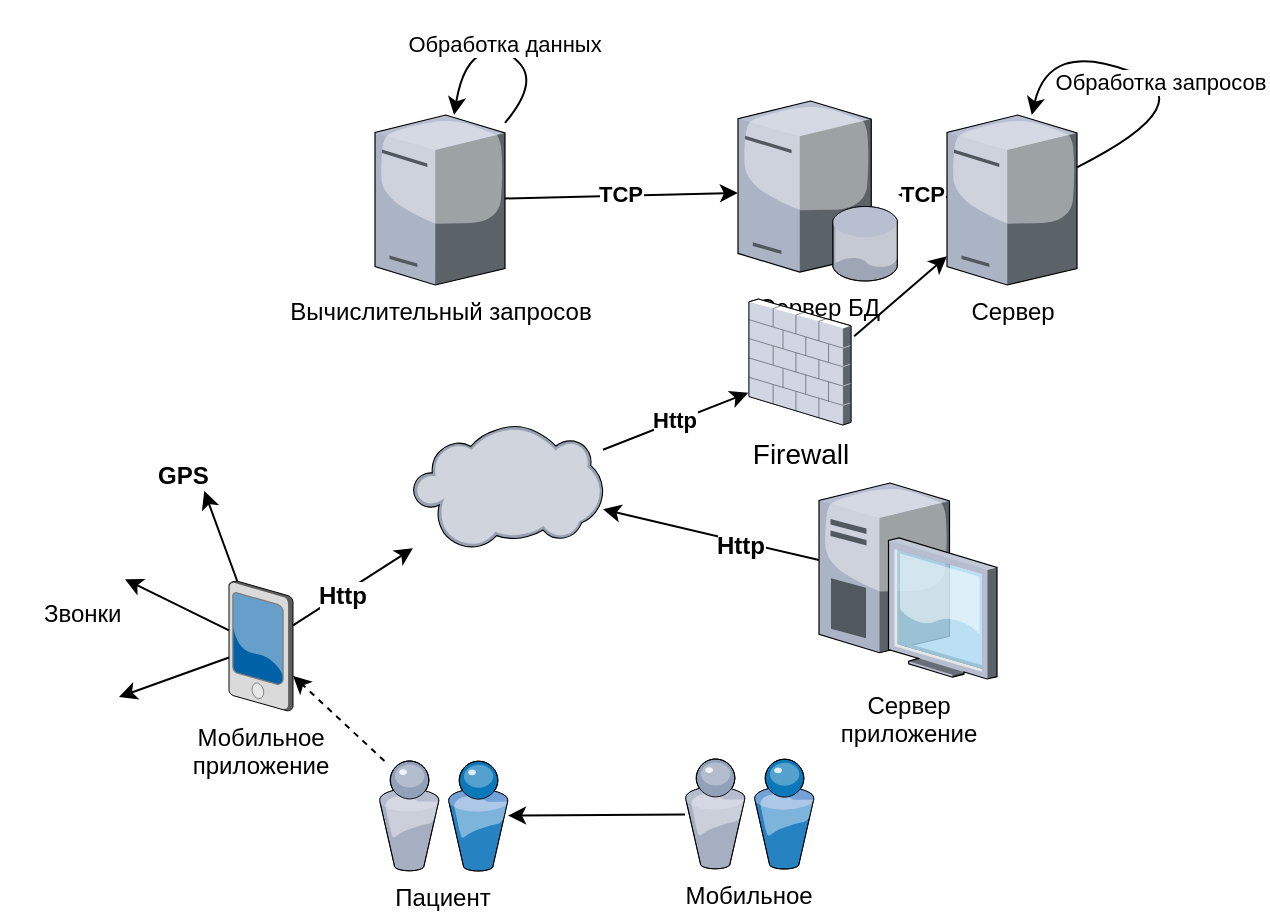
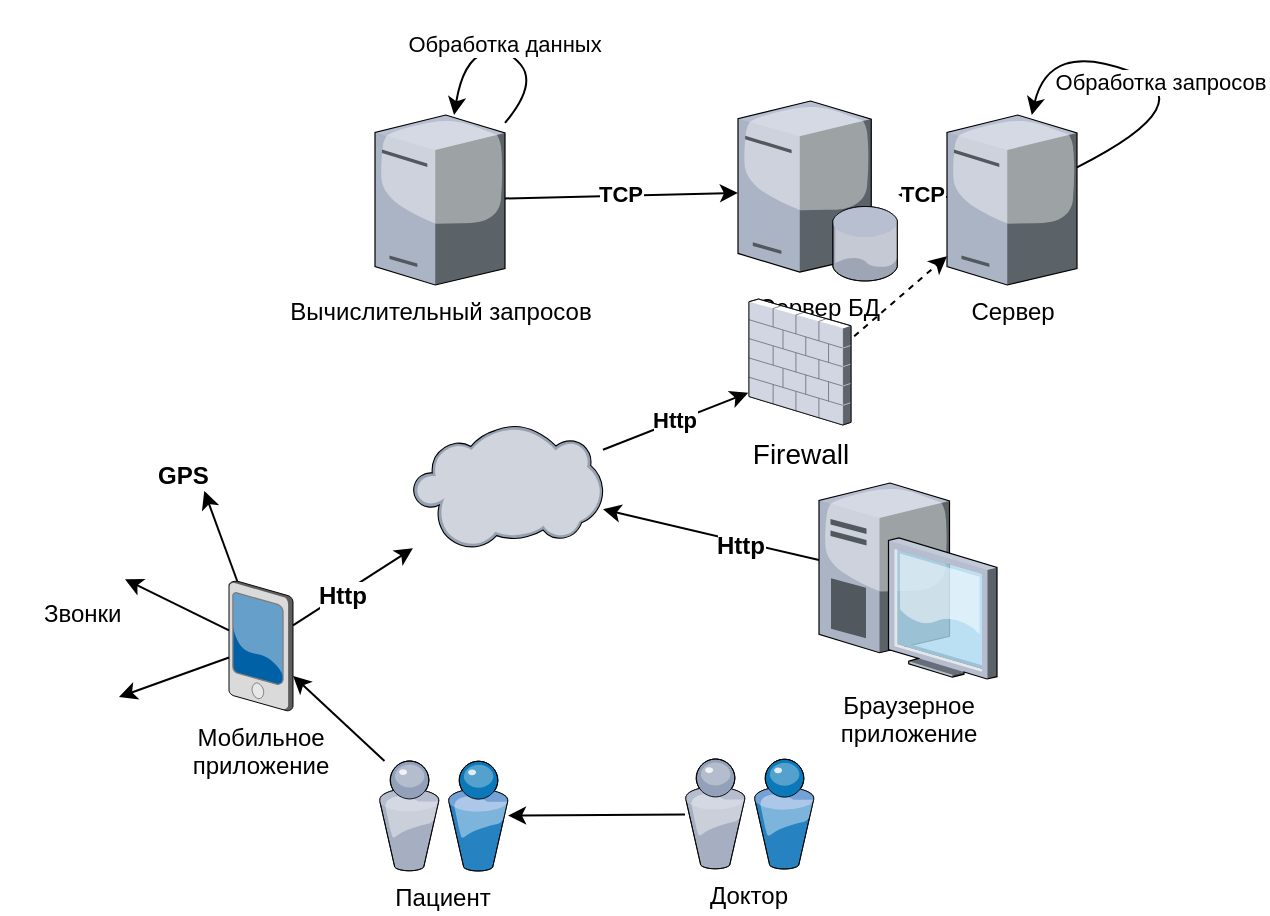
edge "Firewall" -> "Сервер": style solid -> dashed
edge "Пациент" -> "Мобильное приложение": style dashed -> solid
node "Сервер приложение": label "Сервер приложение" -> "Браузерное приложение"
node "Мобильное": label "Мобильное" -> "Доктор"
